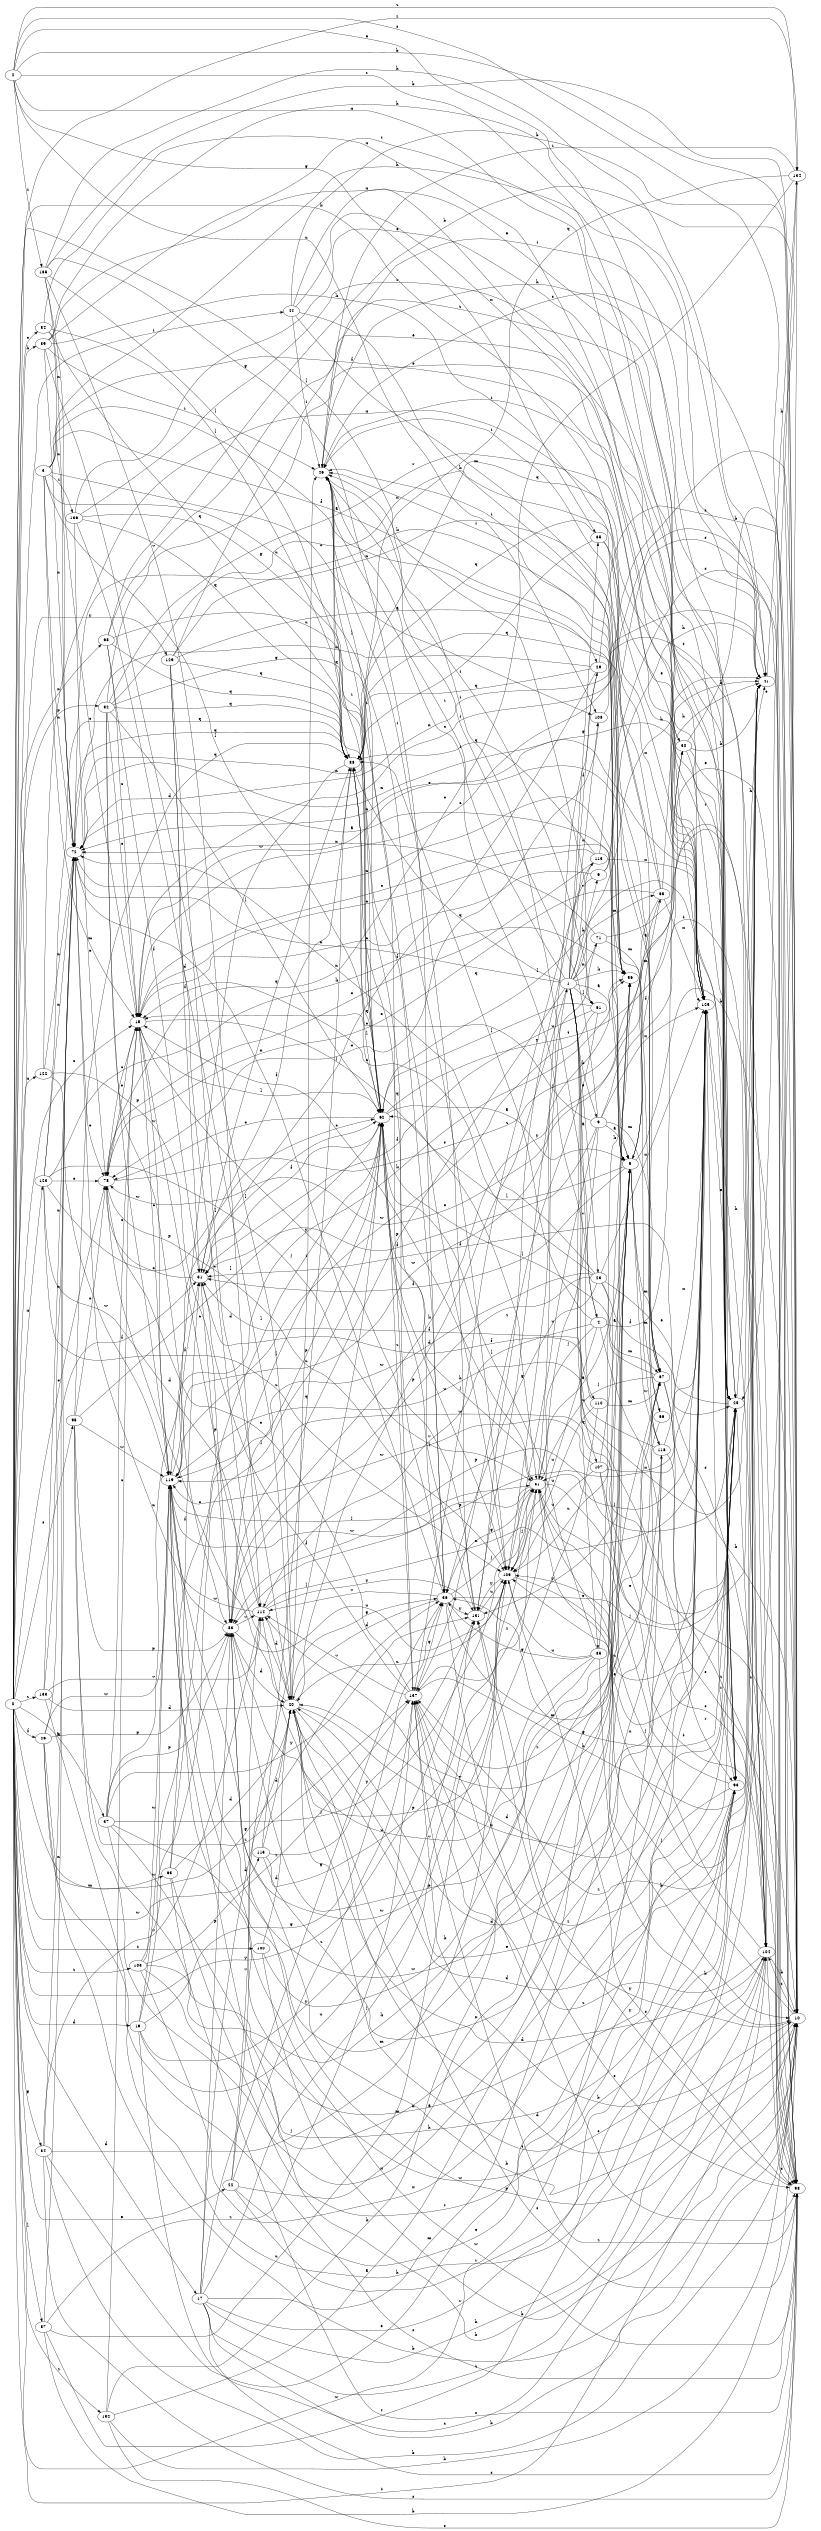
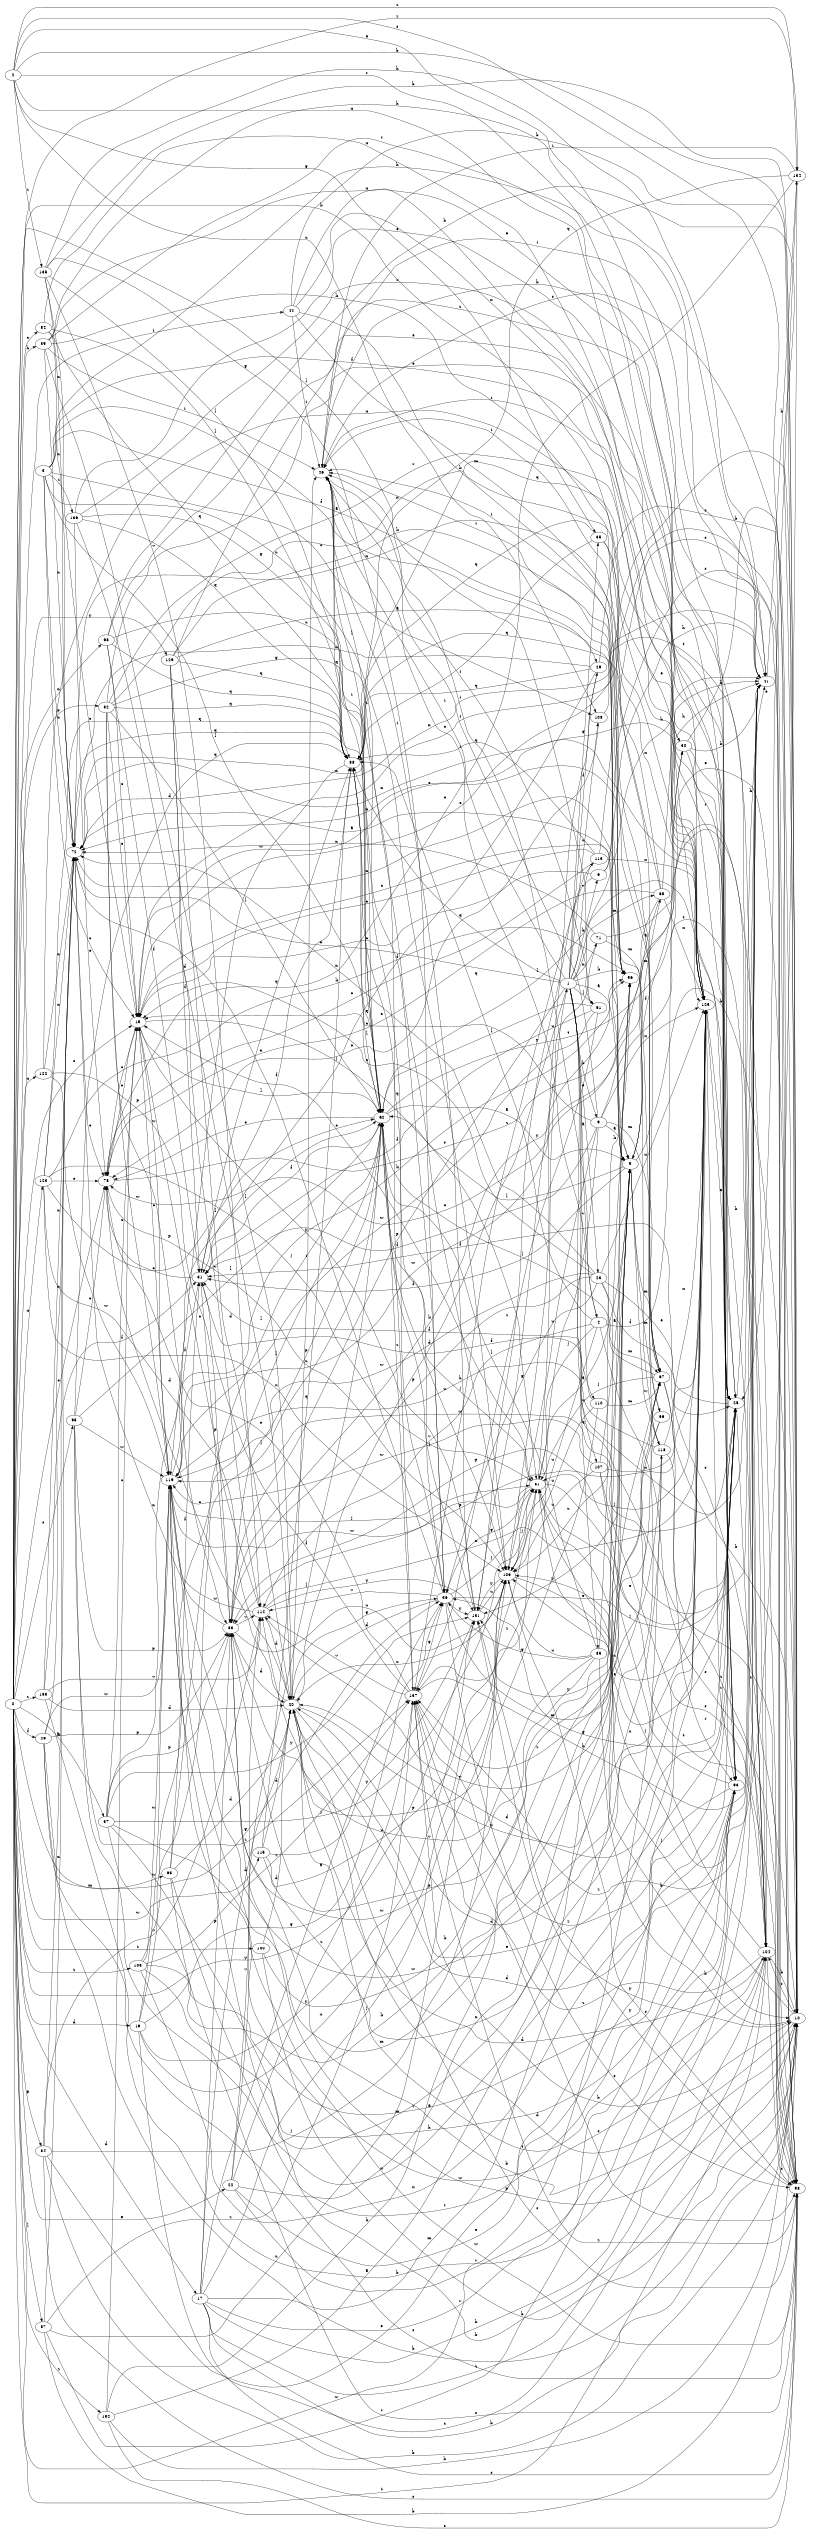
edge "3" -> "15": label "m" -> "c"
edge "66" -> "131": added, label "y"
edge "37" -> "93": label "n" -> "r"
